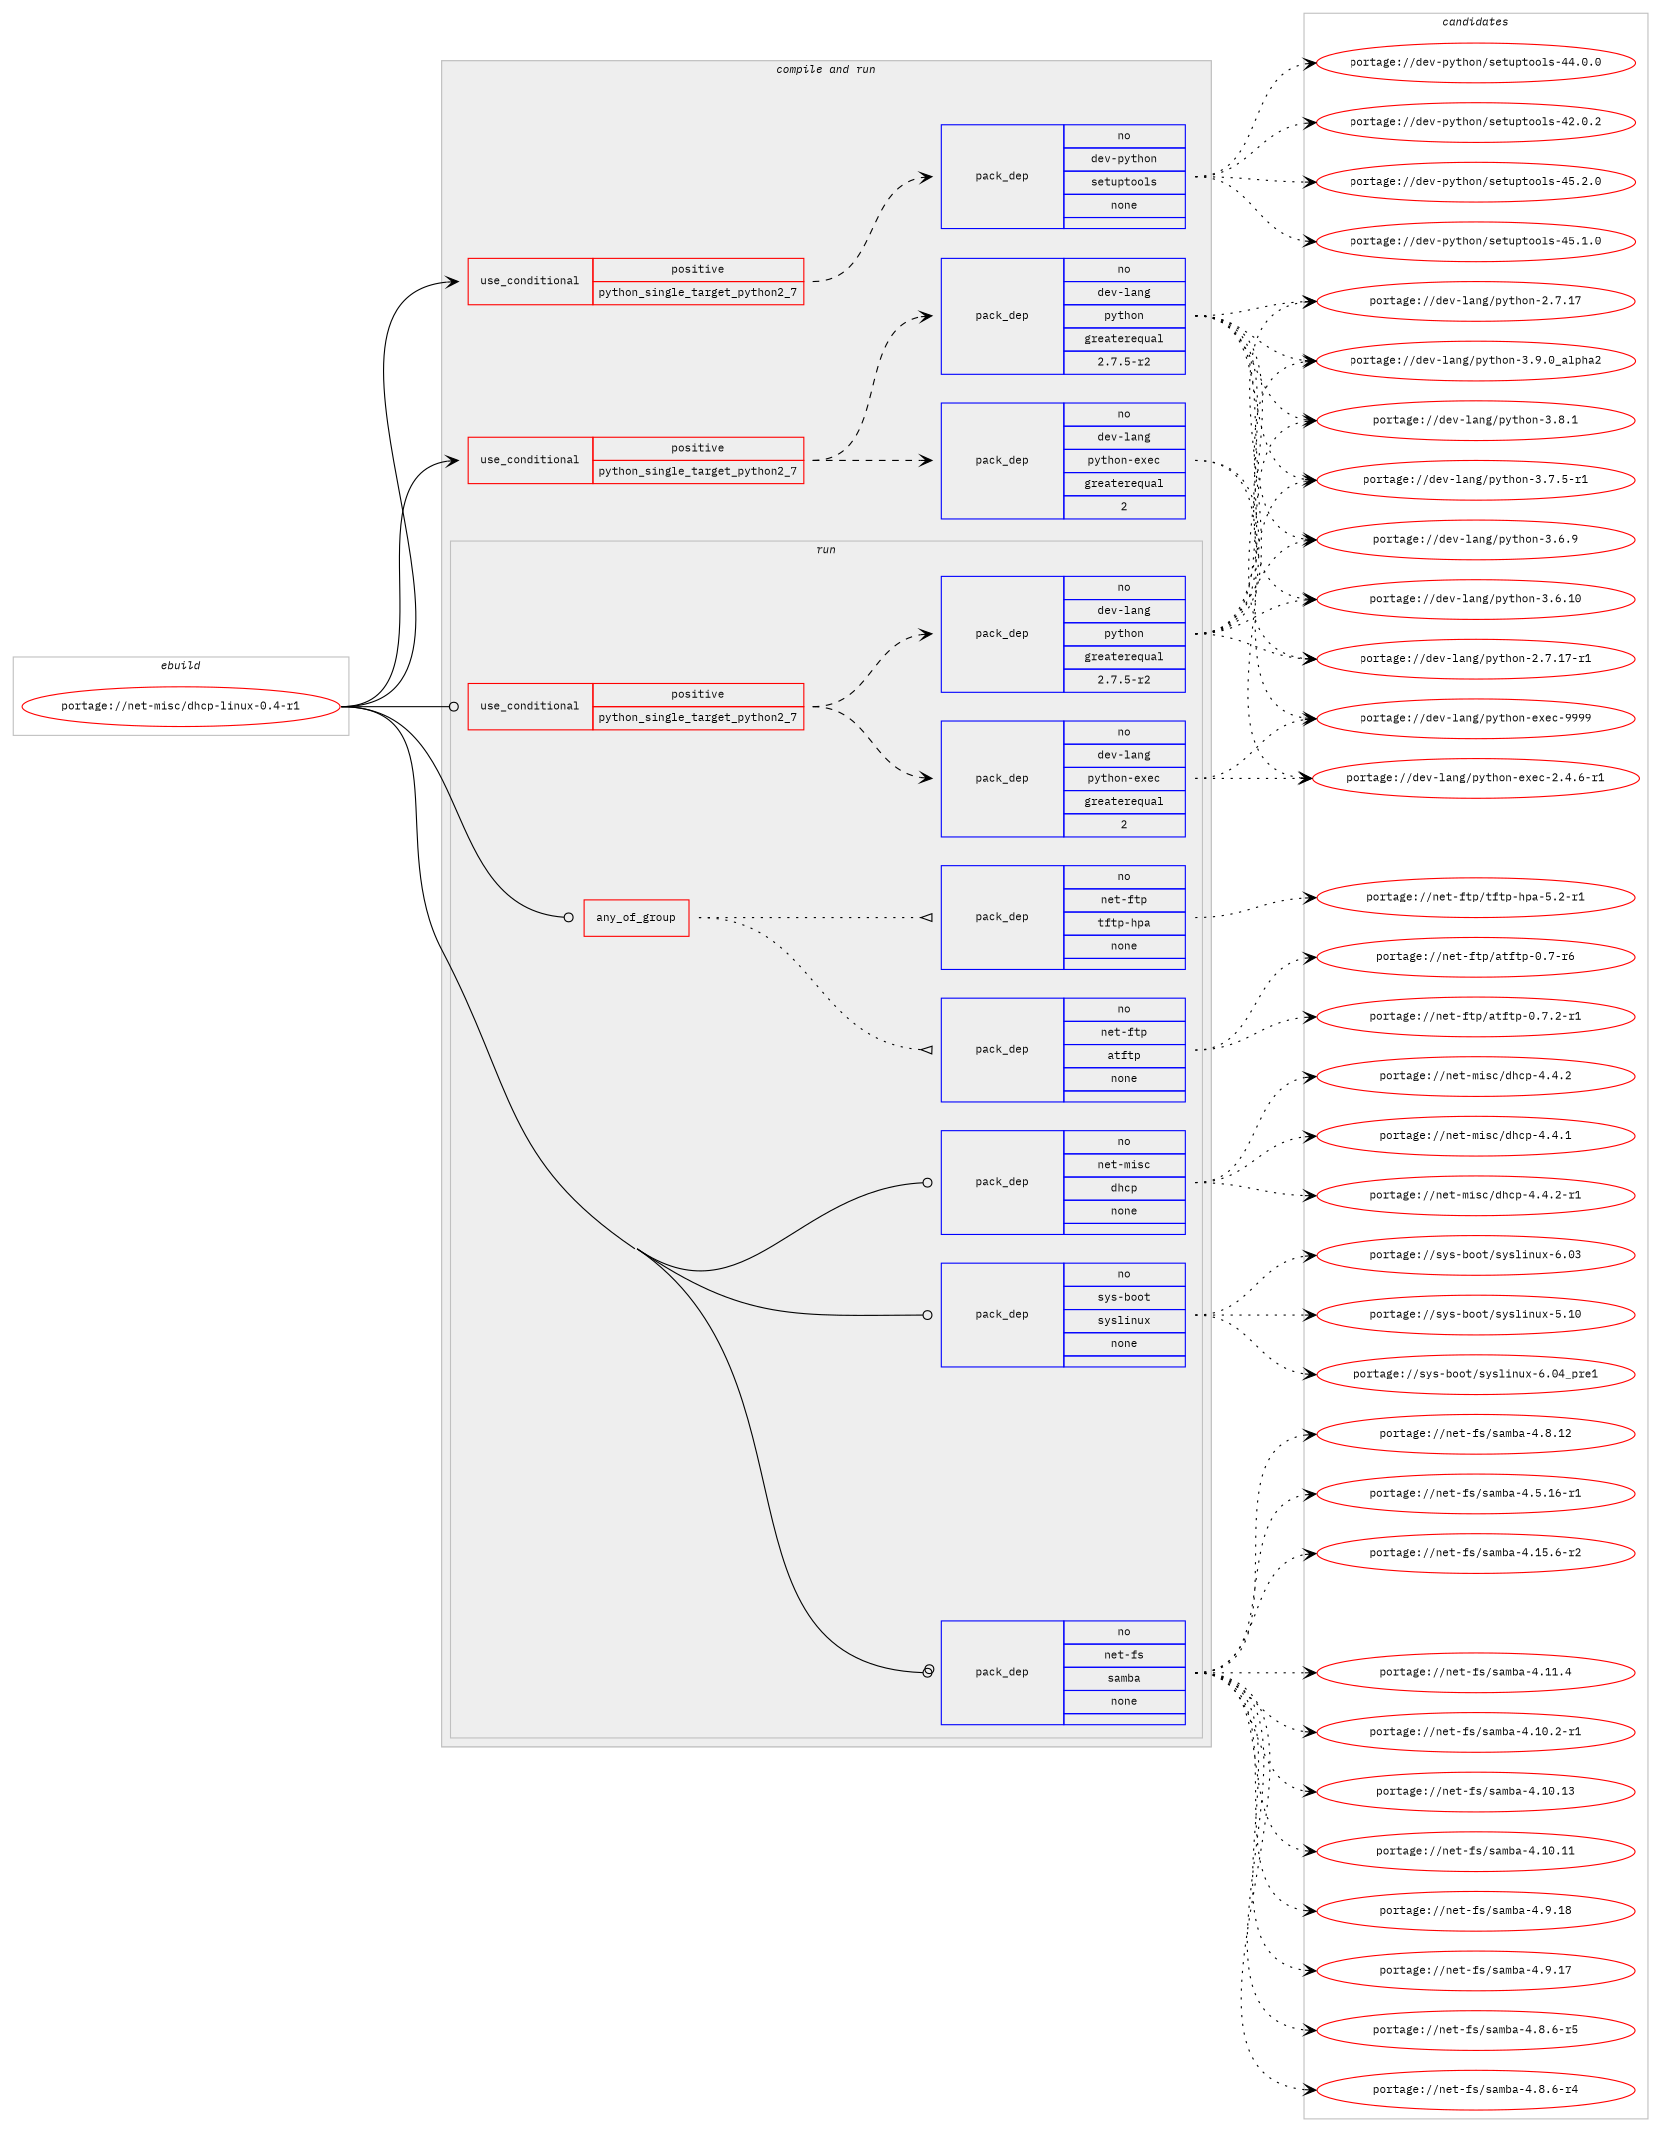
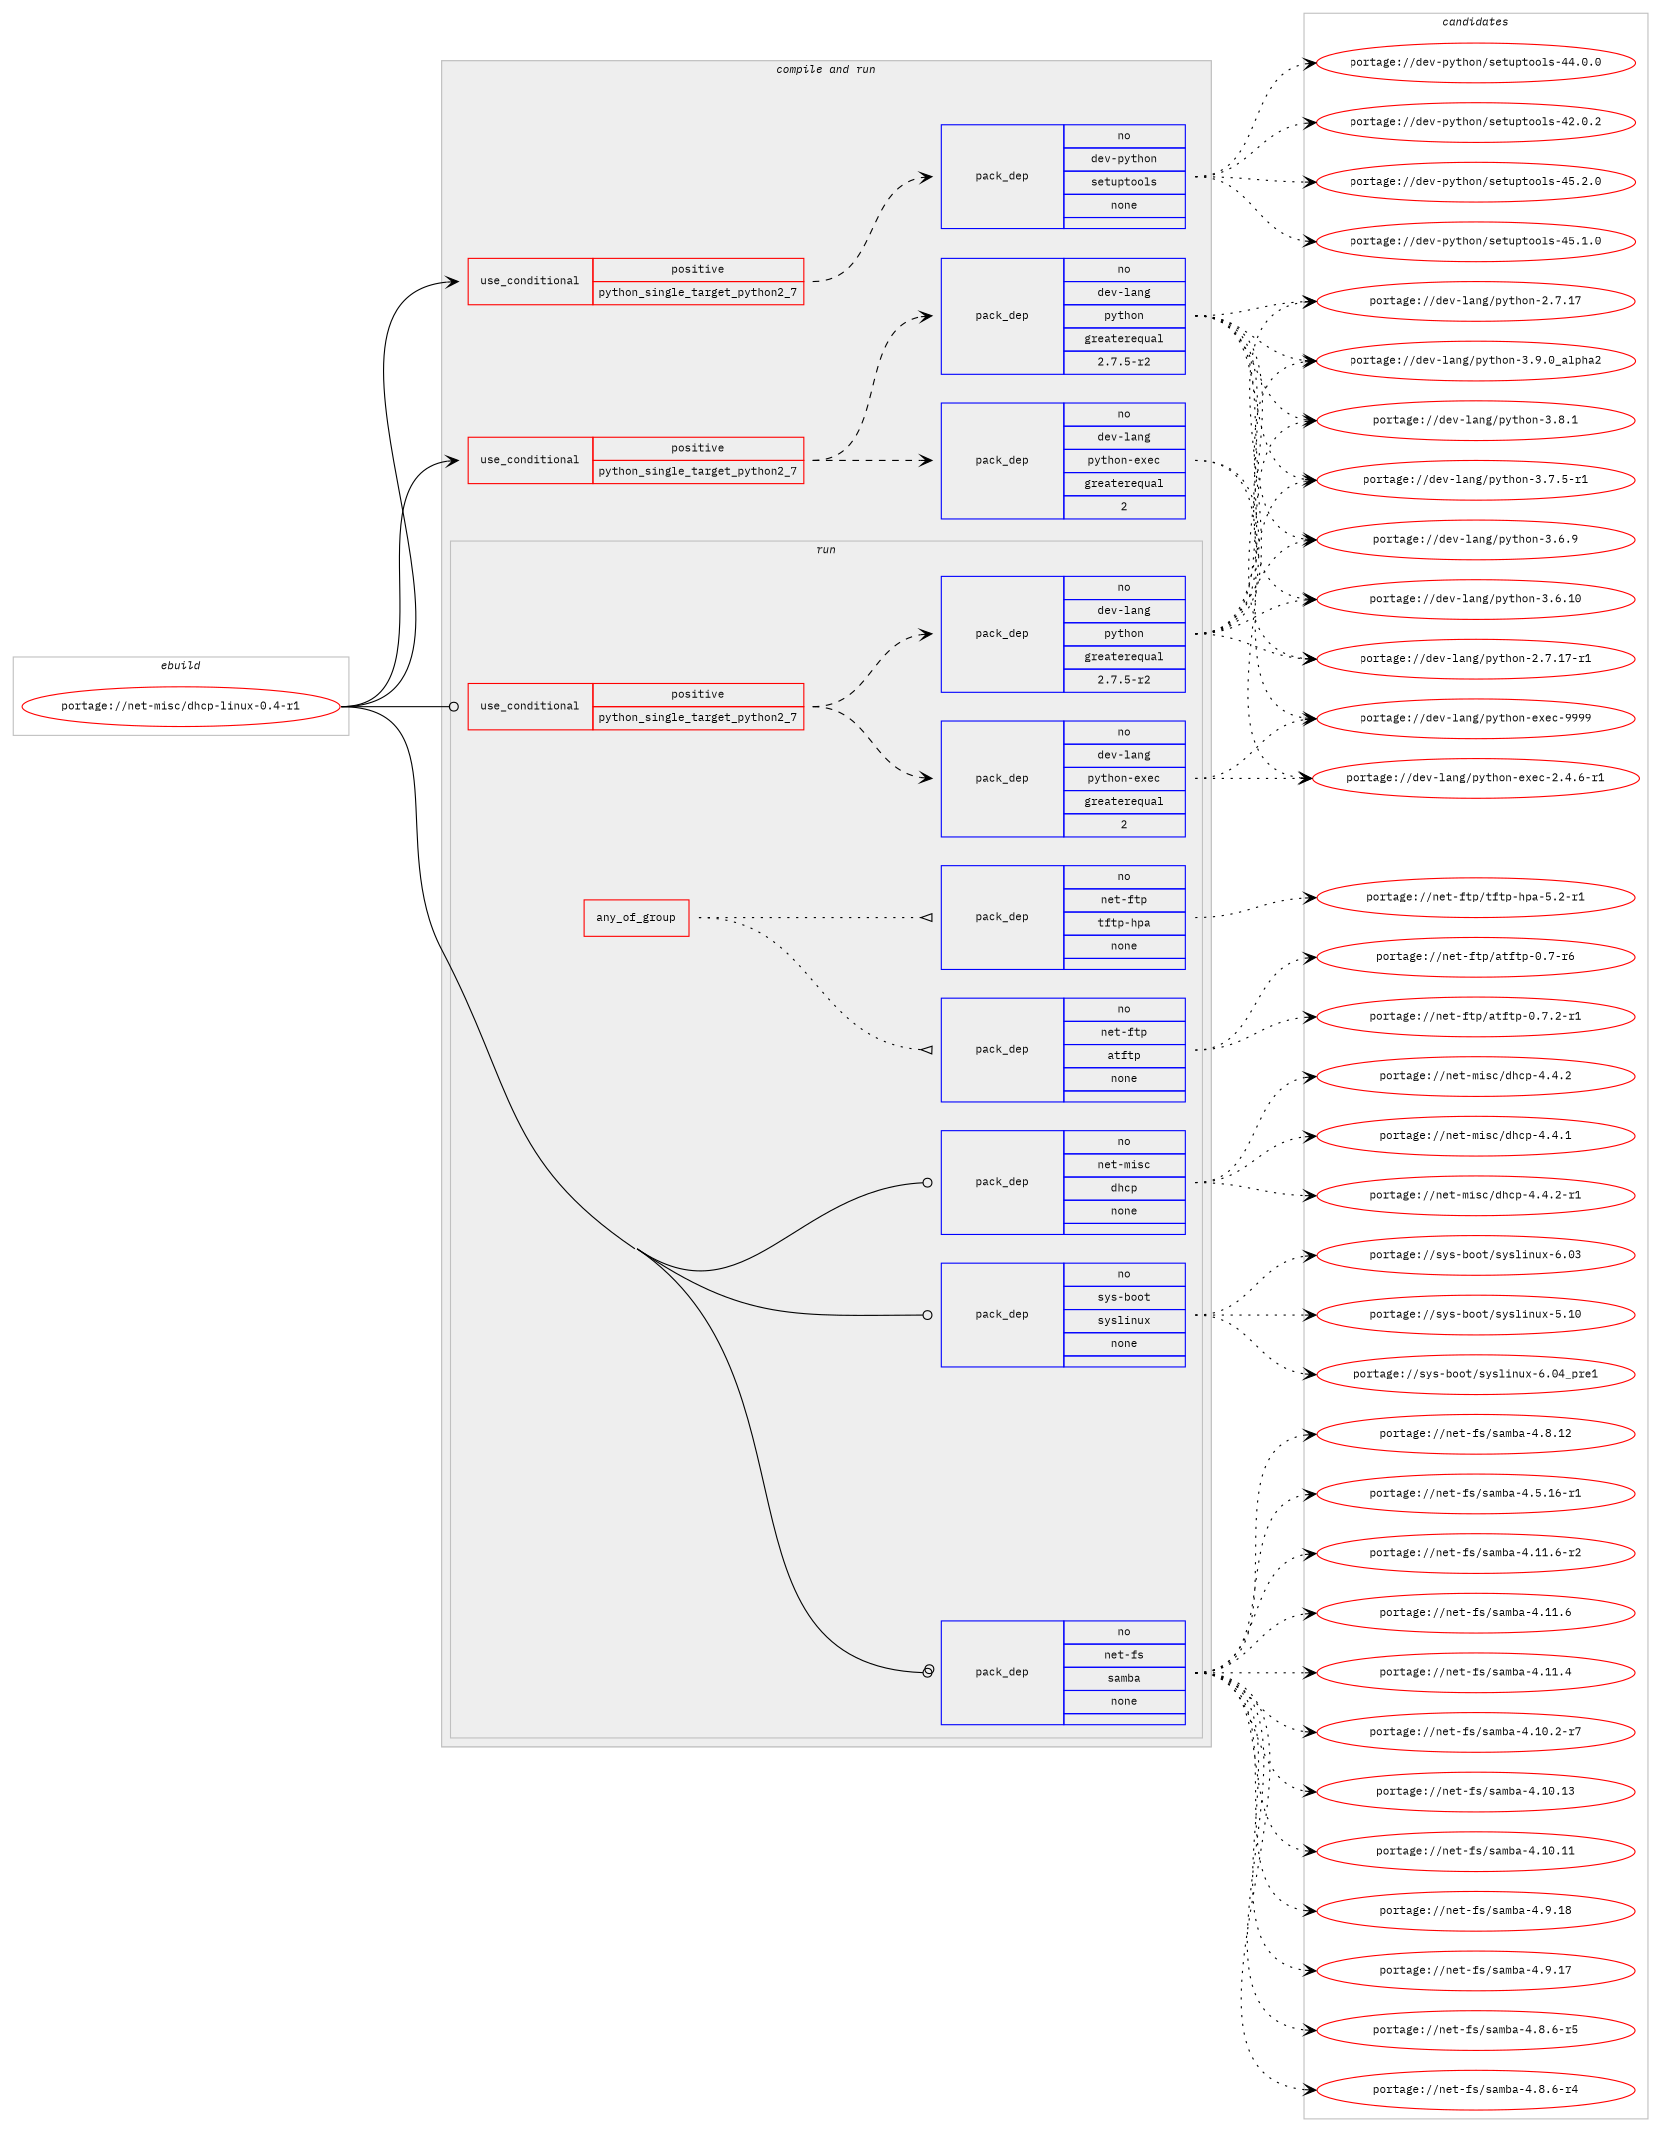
edge "portage://net-misc/dhcp-linux-0.4-r1" -> "any_of_group": removed
node "portage://net-fs/samba-4.15.6-r2": label "portage://net-fs/samba-4.15.6-r2" -> "portage://net-fs/samba-4.11.6-r2"
node "portage://net-fs/samba-4.11.6": added
node "portage://net-fs/samba-4.10.2-r1": label "portage://net-fs/samba-4.10.2-r1" -> "portage://net-fs/samba-4.10.2-r7"
